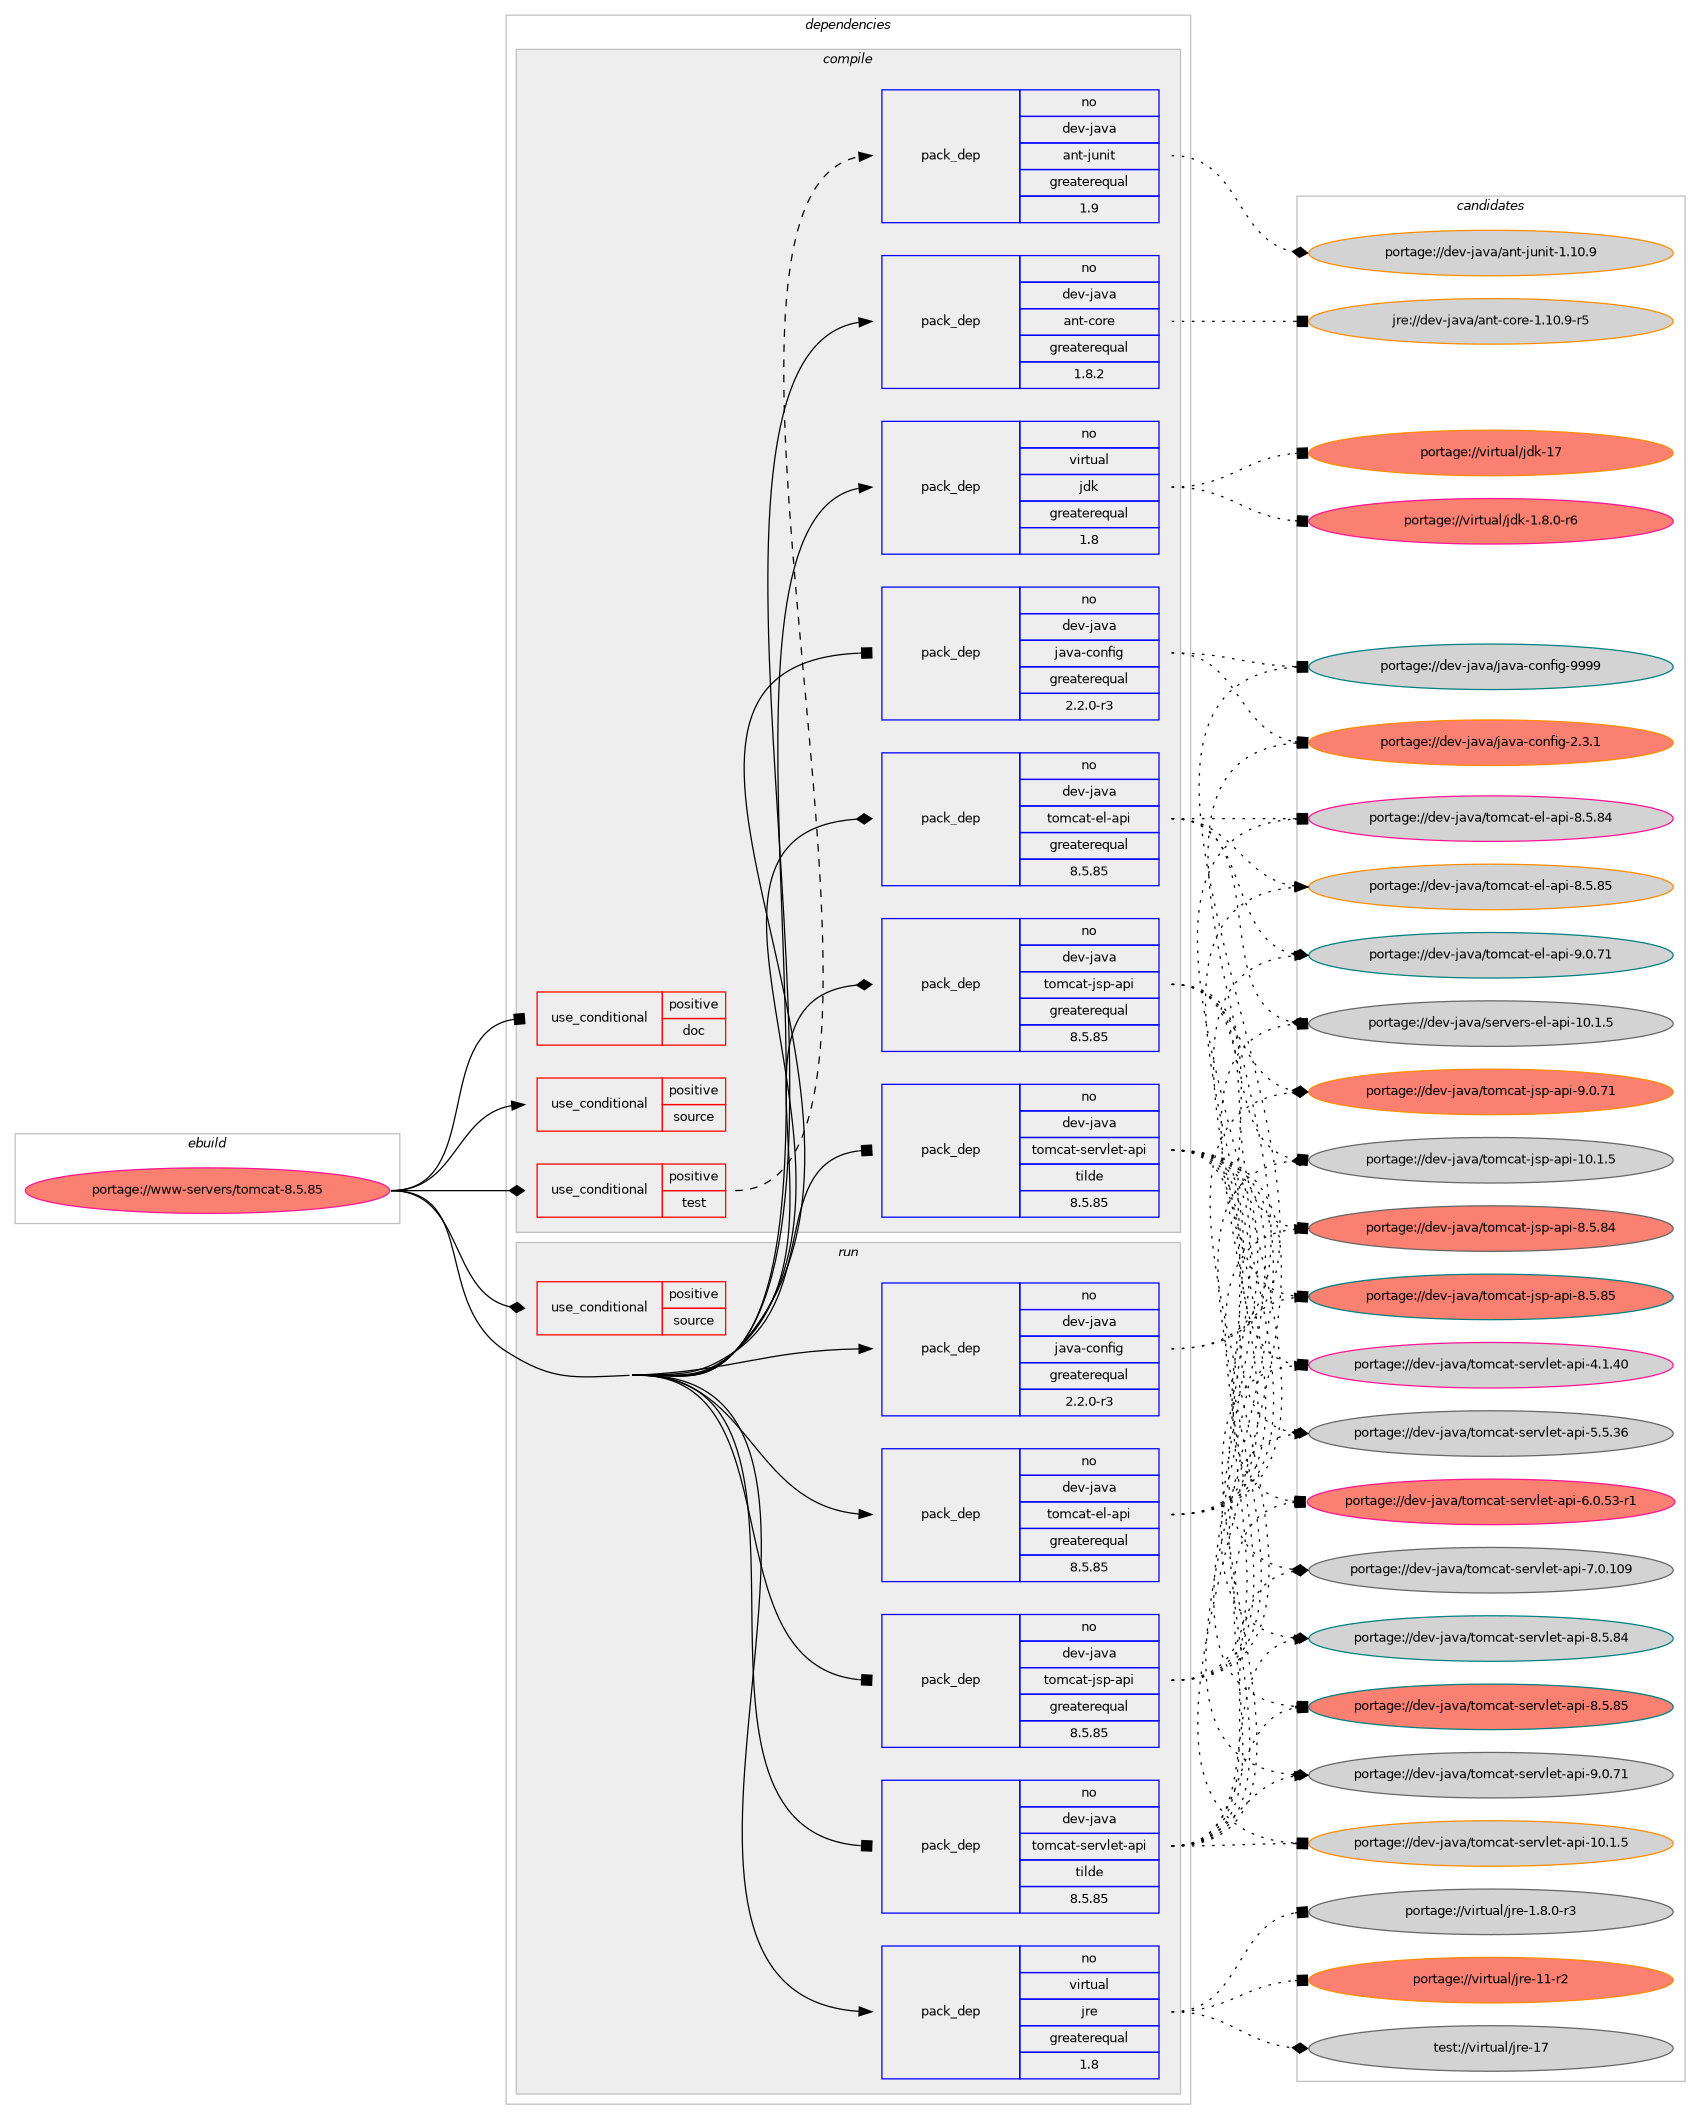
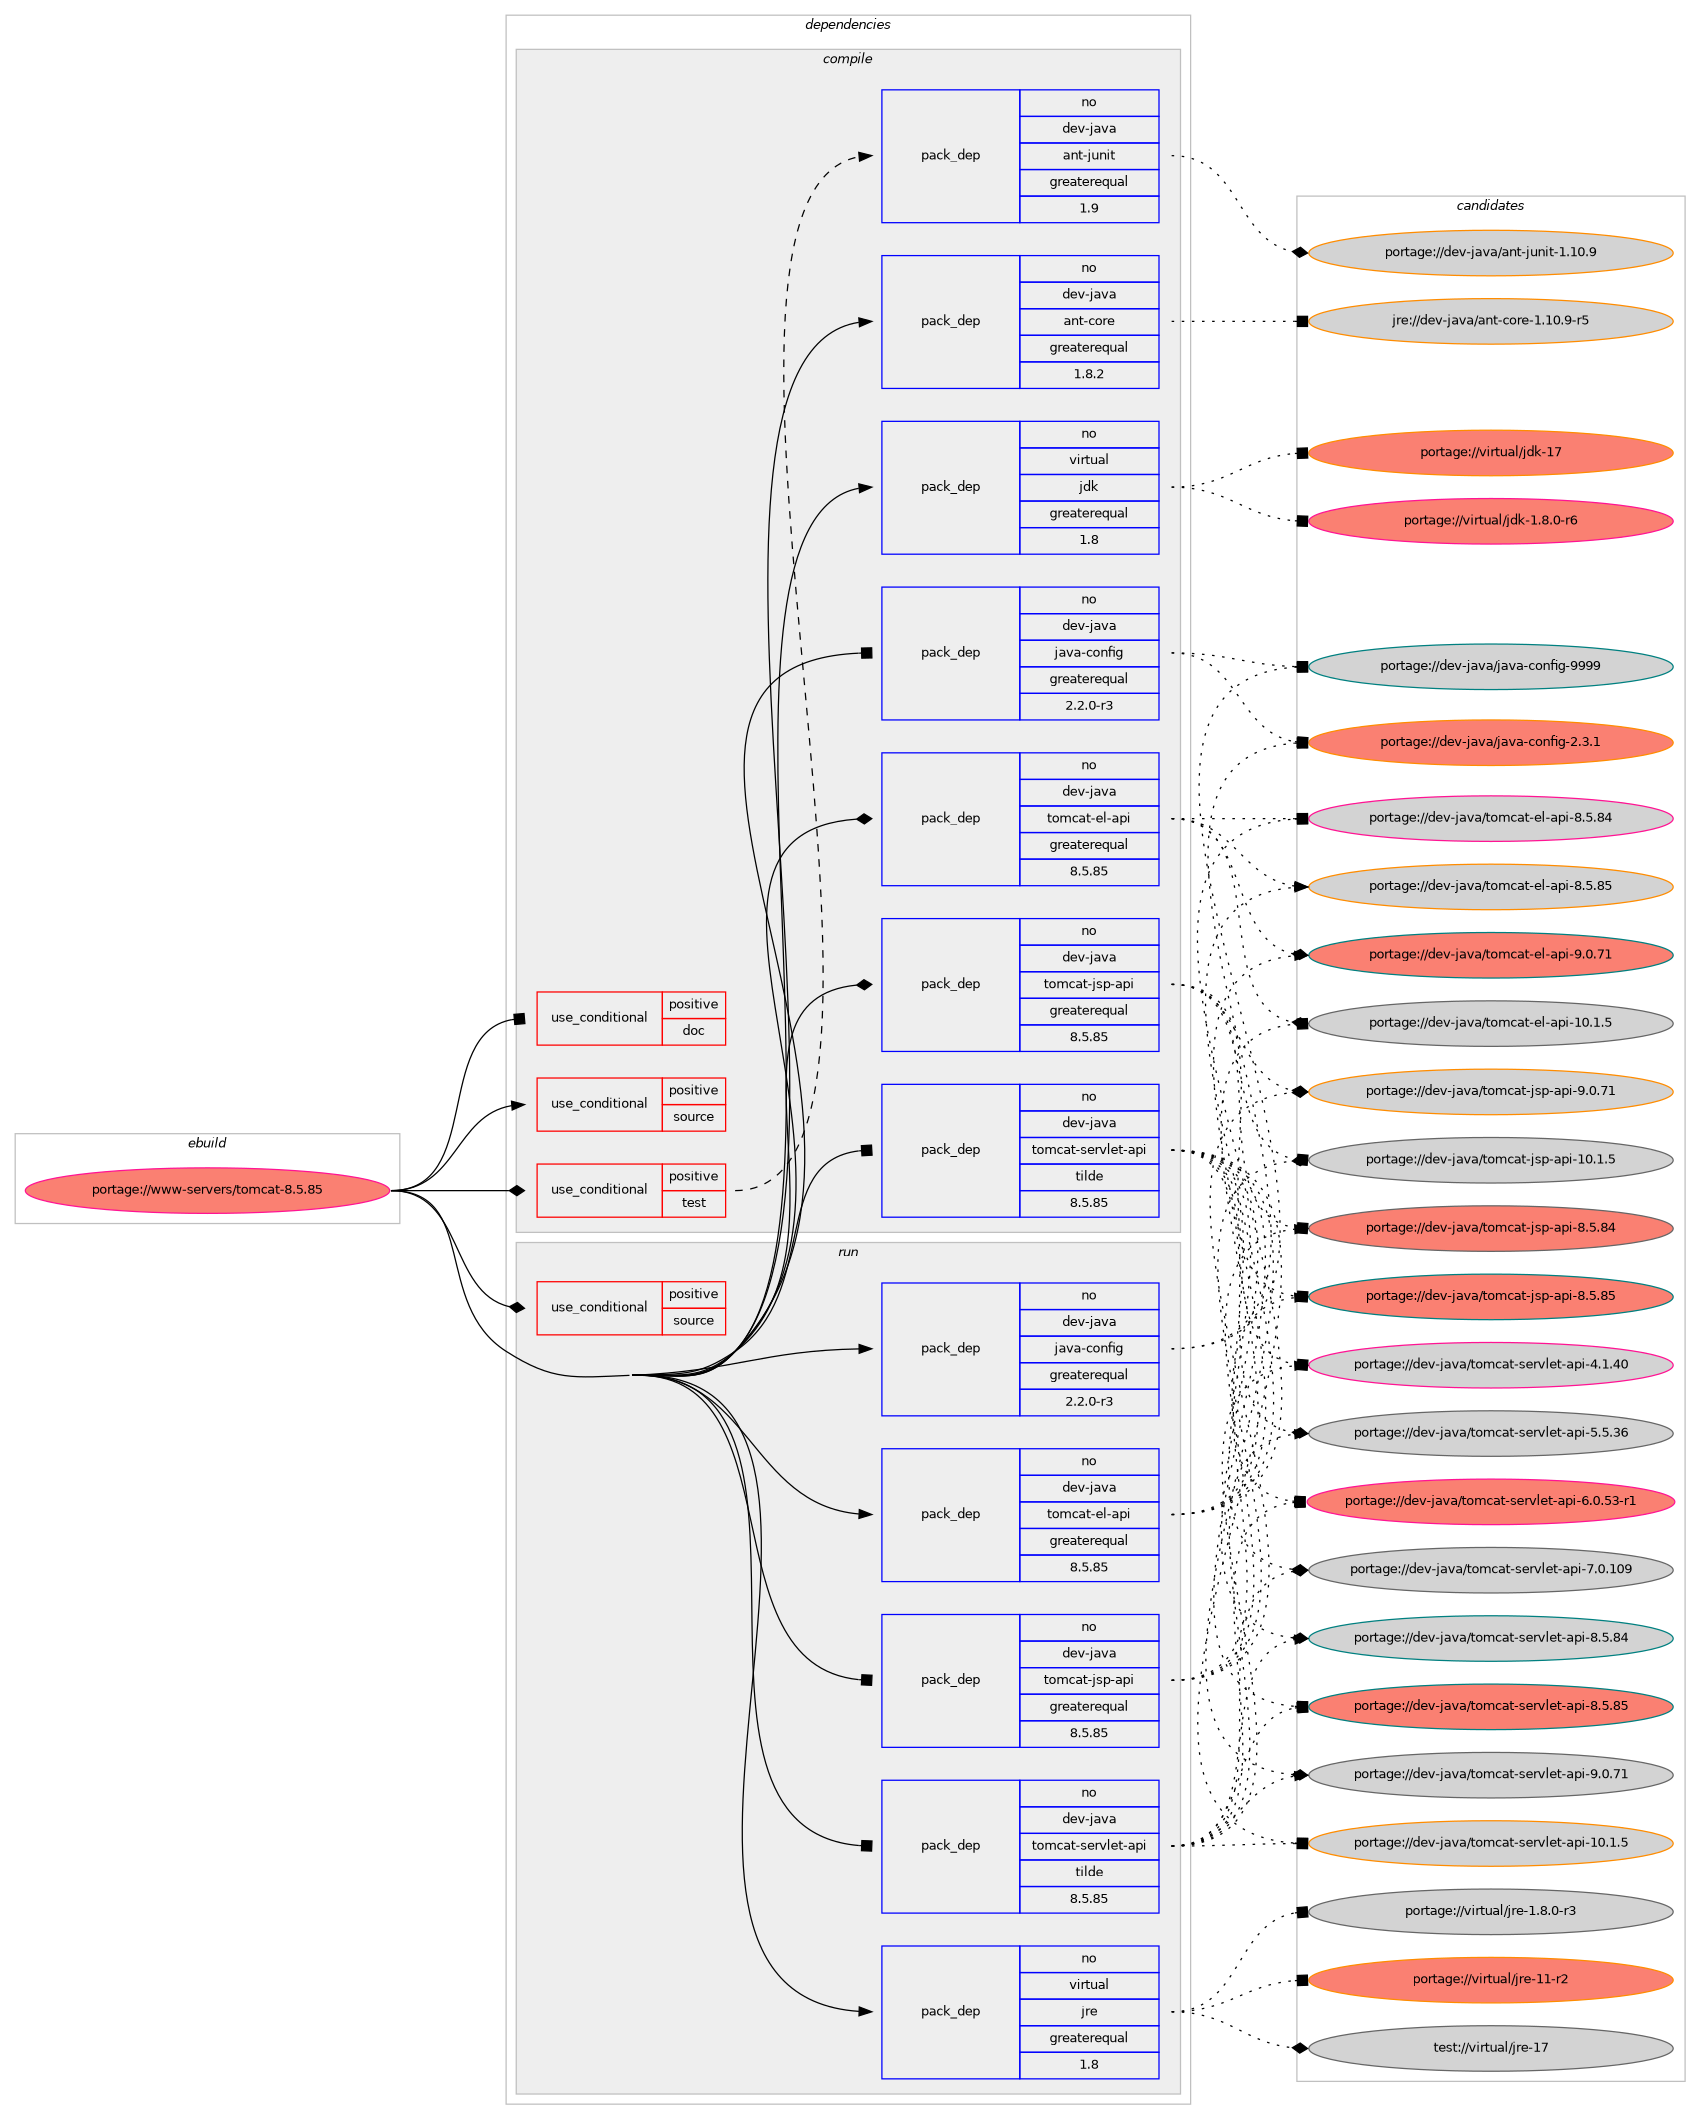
node "portage://dev-java/tomcat-el-api-9.0.71": fillcolor lightgrey -> salmon
node "portage://dev-java/servers-el-api-10.1.5": label "portage://dev-java/servers-el-api-10.1.5" -> "portage://dev-java/tomcat-el-api-10.1.5"
node "portage://dev-java/tomcat-jsp-api-9.0.71": fillcolor salmon -> lightgrey
